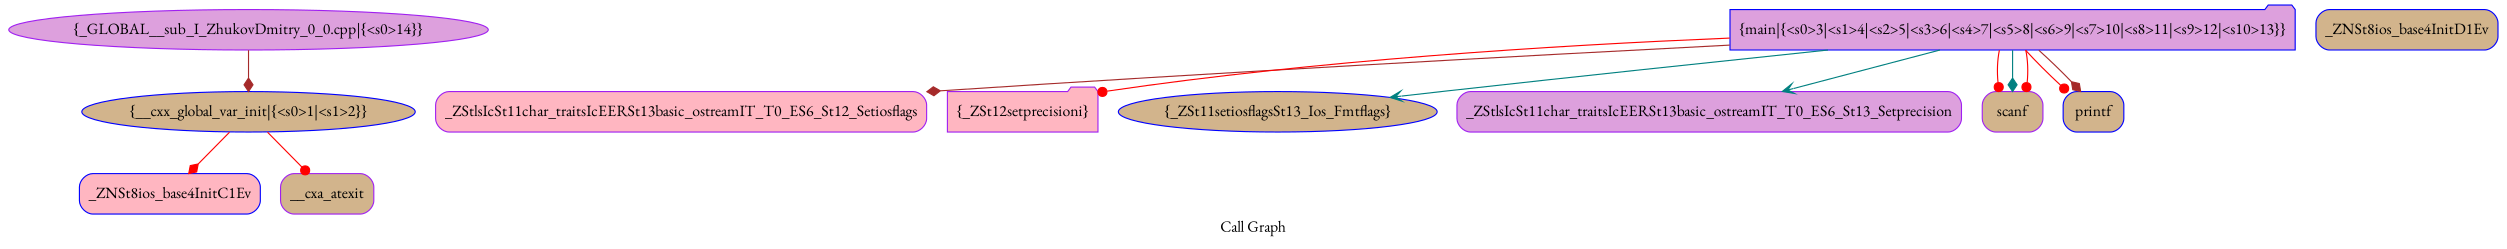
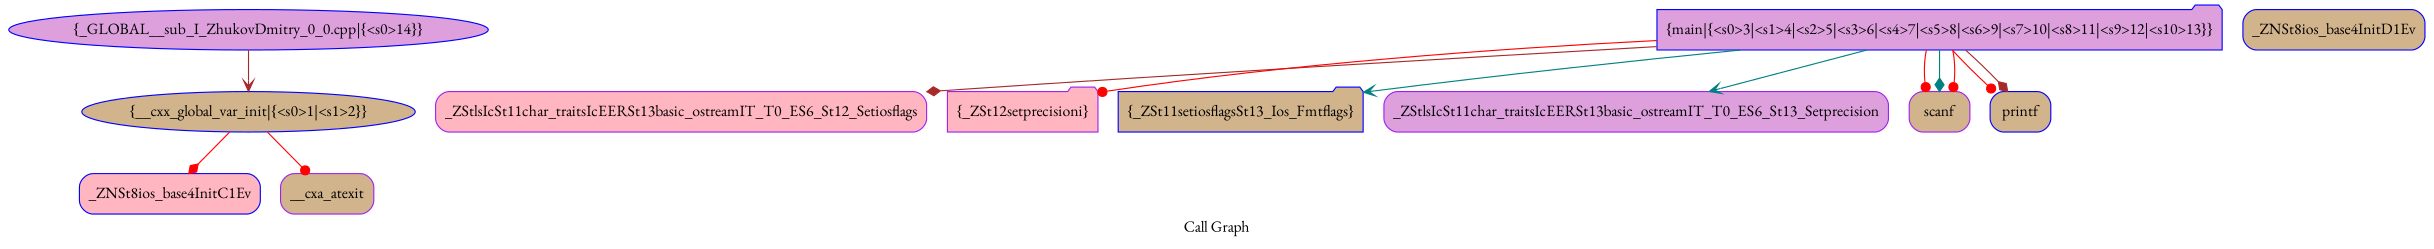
node "{_GLOBAL__sub_I_ZhukovDmitry_0_0.cpp|{<s0>14}}": color purple -> blue
edge "{_GLOBAL__sub_I_ZhukovDmitry_0_0.cpp|{<s0>14}}" -> "{__cxx_global_var_init|{<s0>1|<s1>2}}": arrowhead diamond -> vee
node "{_ZSt11setiosflagsSt13_Ios_Fmtflags}": shape ellipse -> folder
